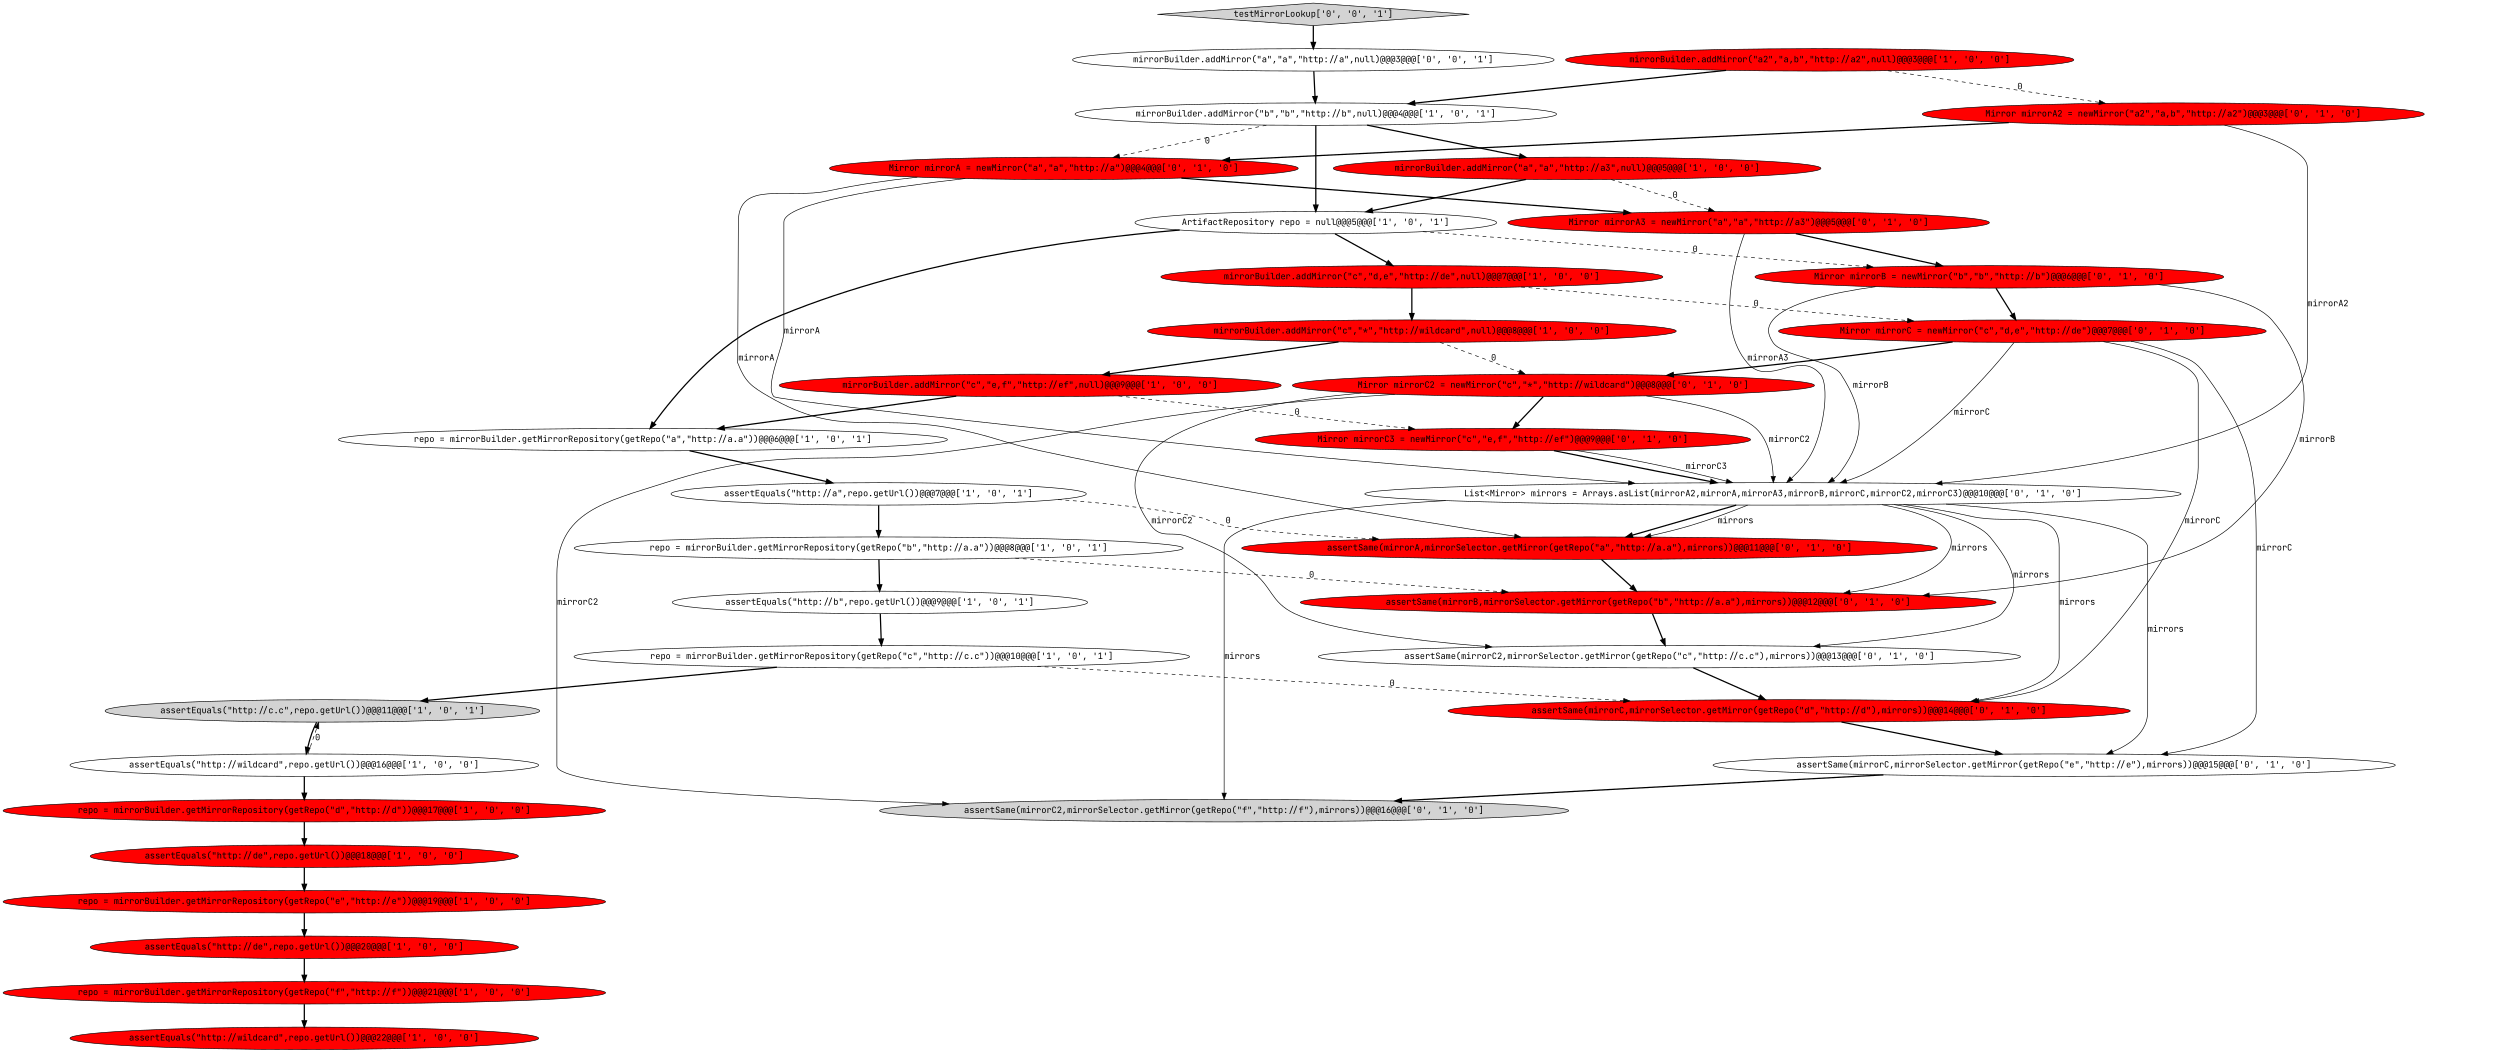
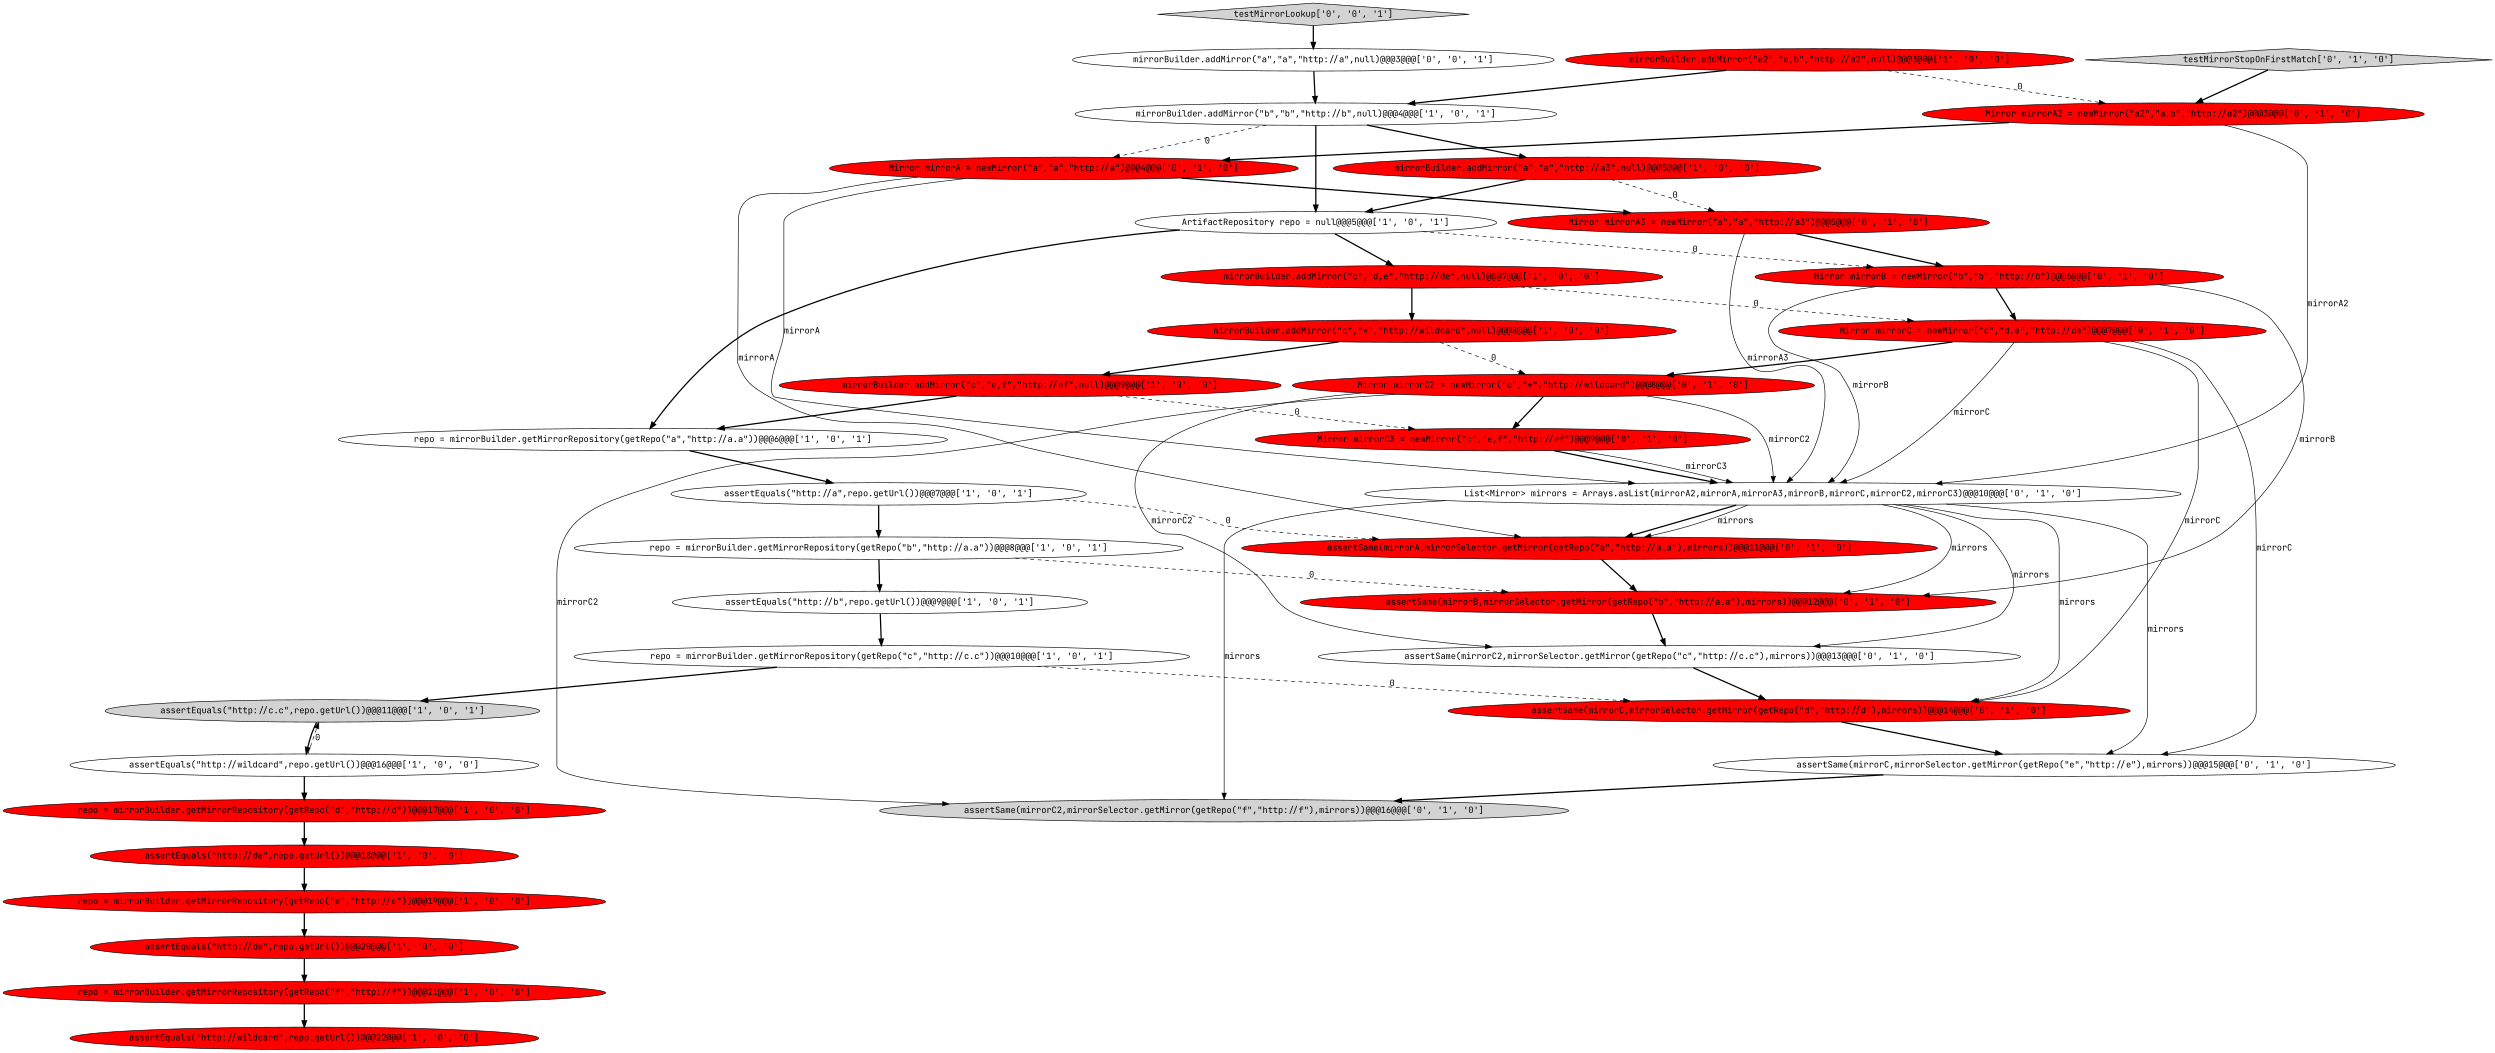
node "testMirrorStopOnFirstMatch['0', '1', '0']": added
